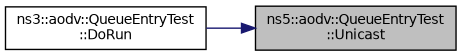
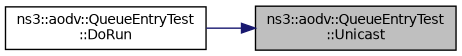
node "ns5::aodv::QueueEntryTest ::Unicast": label "ns5::aodv::QueueEntryTest ::Unicast" -> "ns3::aodv::QueueEntryTest ::Unicast"
